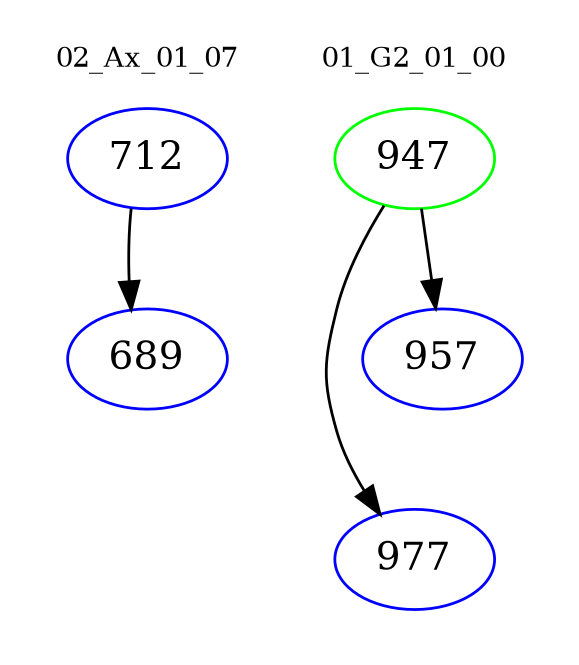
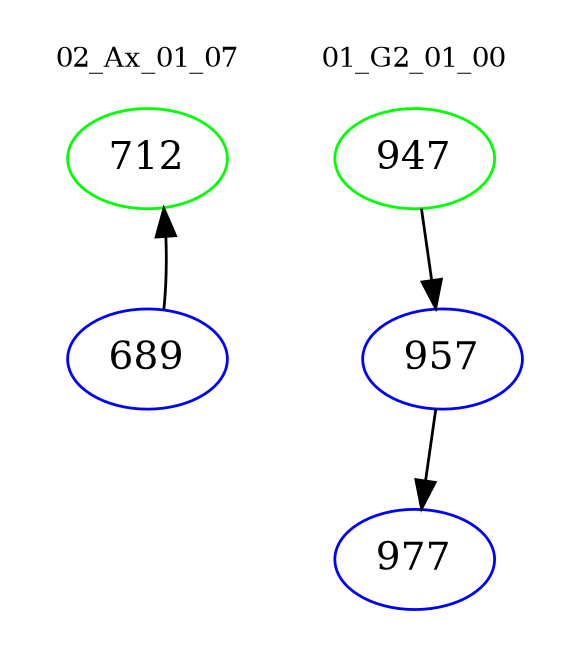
node "712": color blue -> green
edge "712" -> "689": reversed
edge "947" -> "977": now "957" -> "977"
